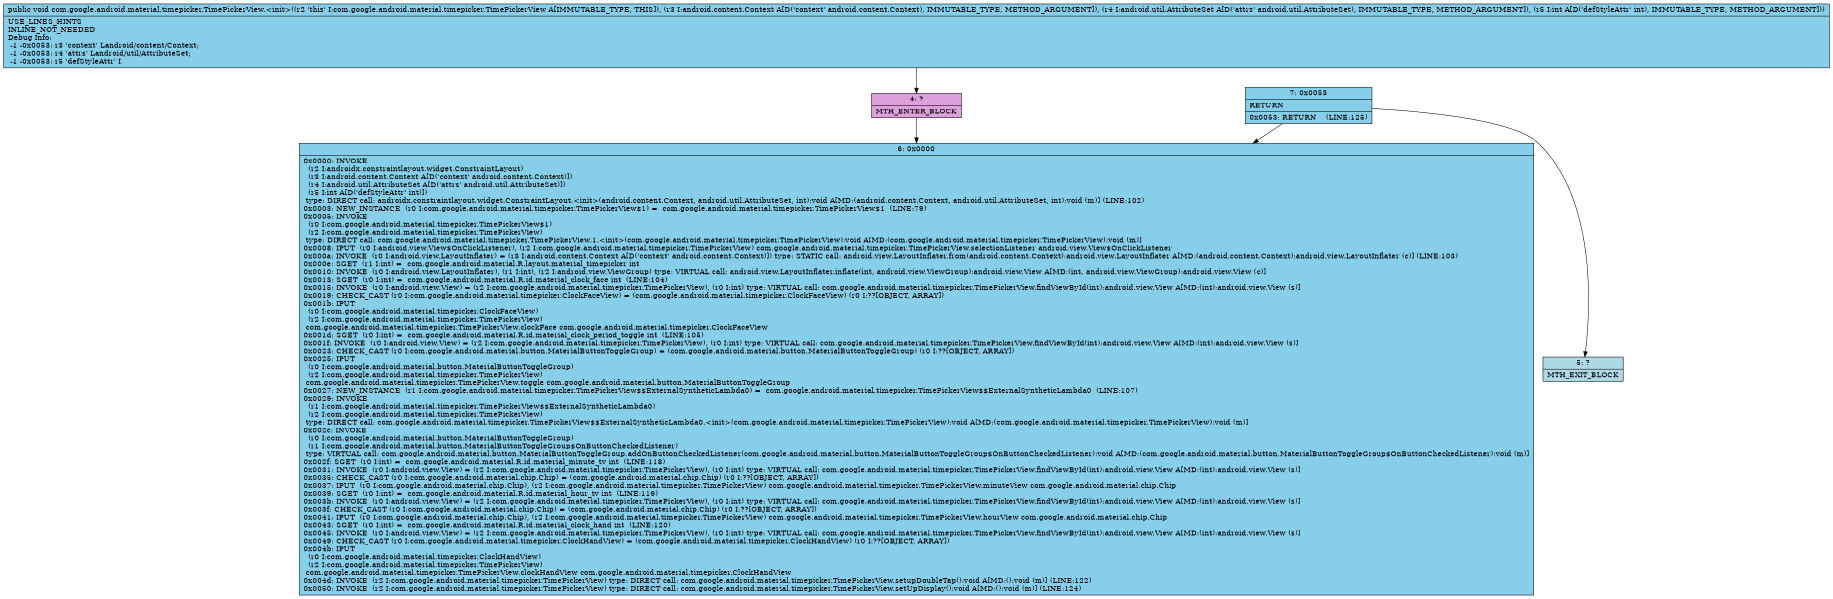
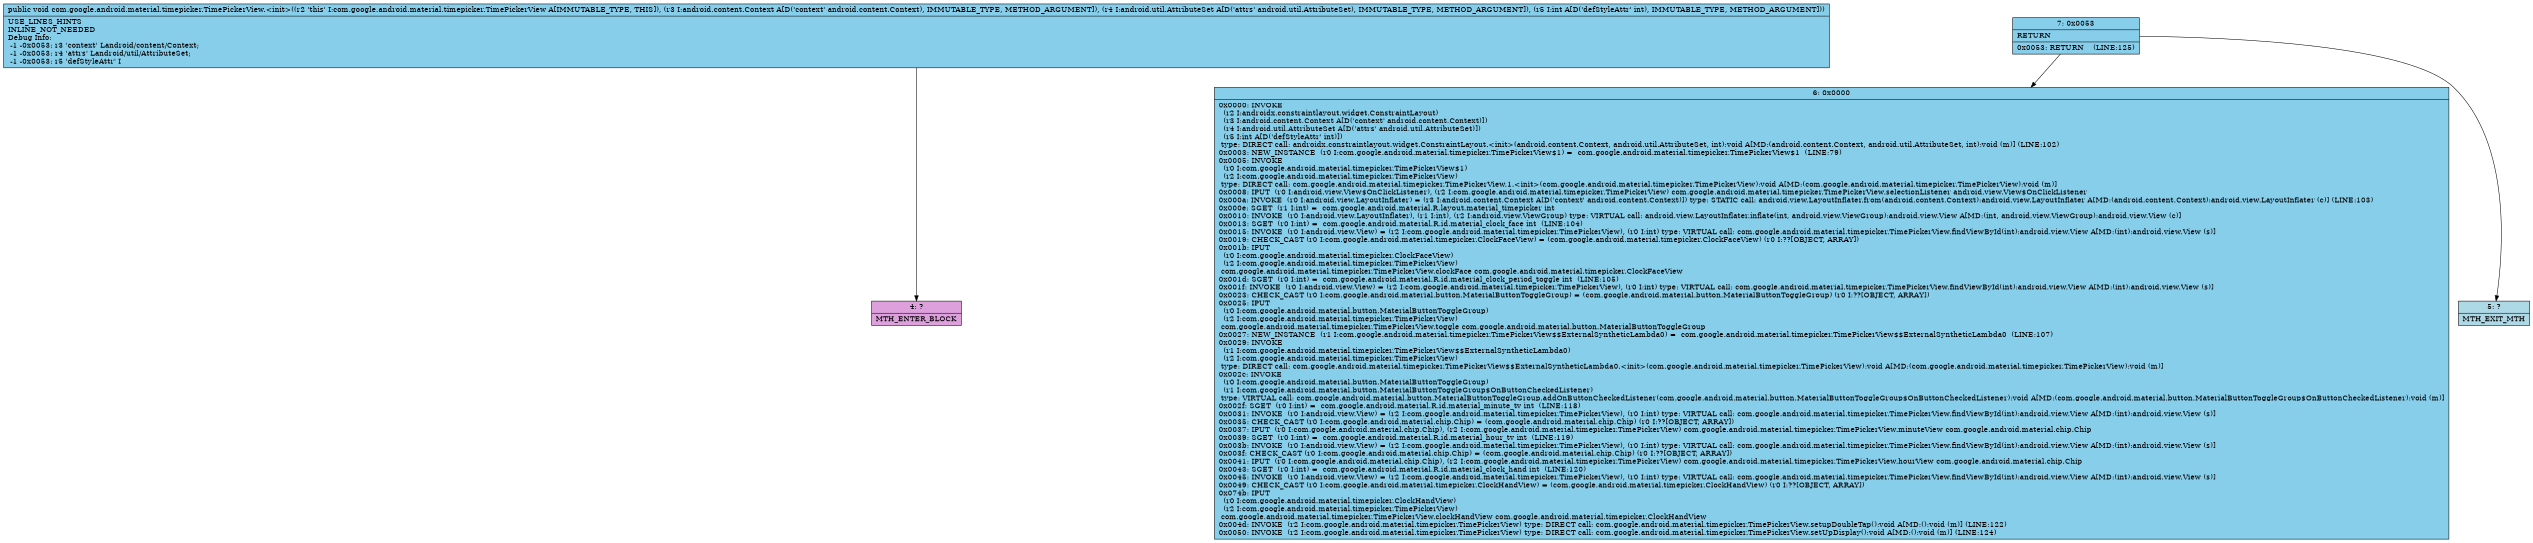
edge "4: ?" -> "6: 0x0000": removed
node "5: ?": text "MTH_EXIT_BLOCK" -> "MTH_EXIT_MTH"
node "6: 0x0000": text "0x004b: IPUT" -> "0x074b: IPUT"
